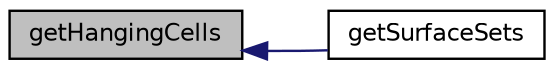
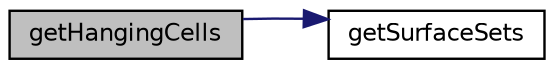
edge "getSurfaceSets" -> "getHangingCells": reversed
